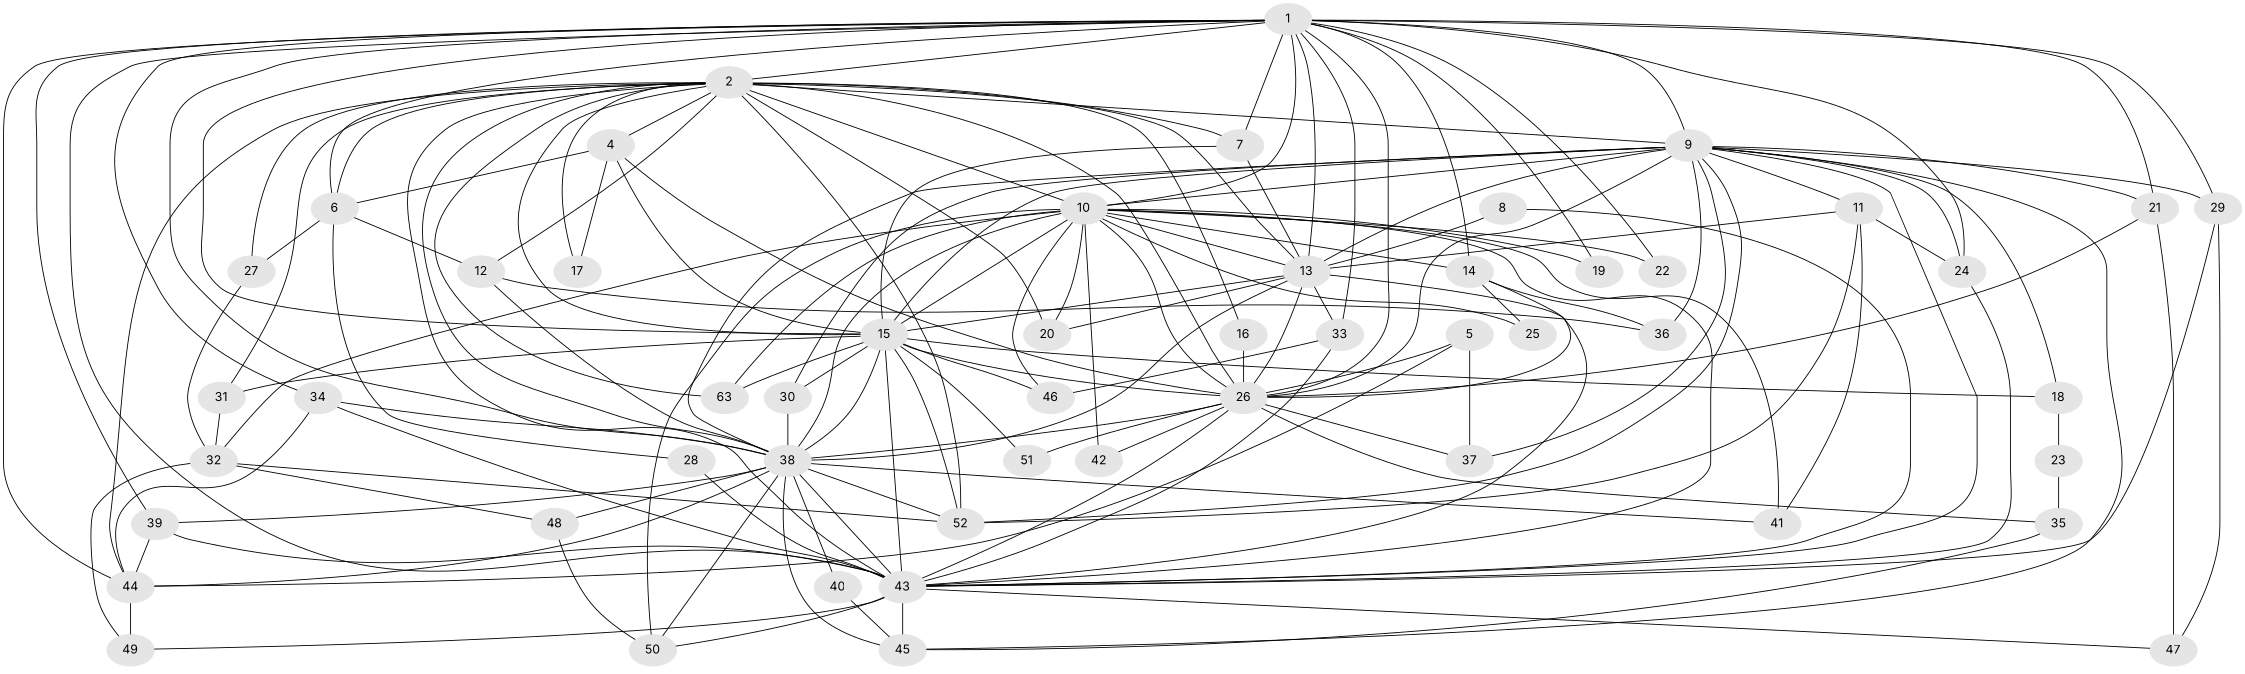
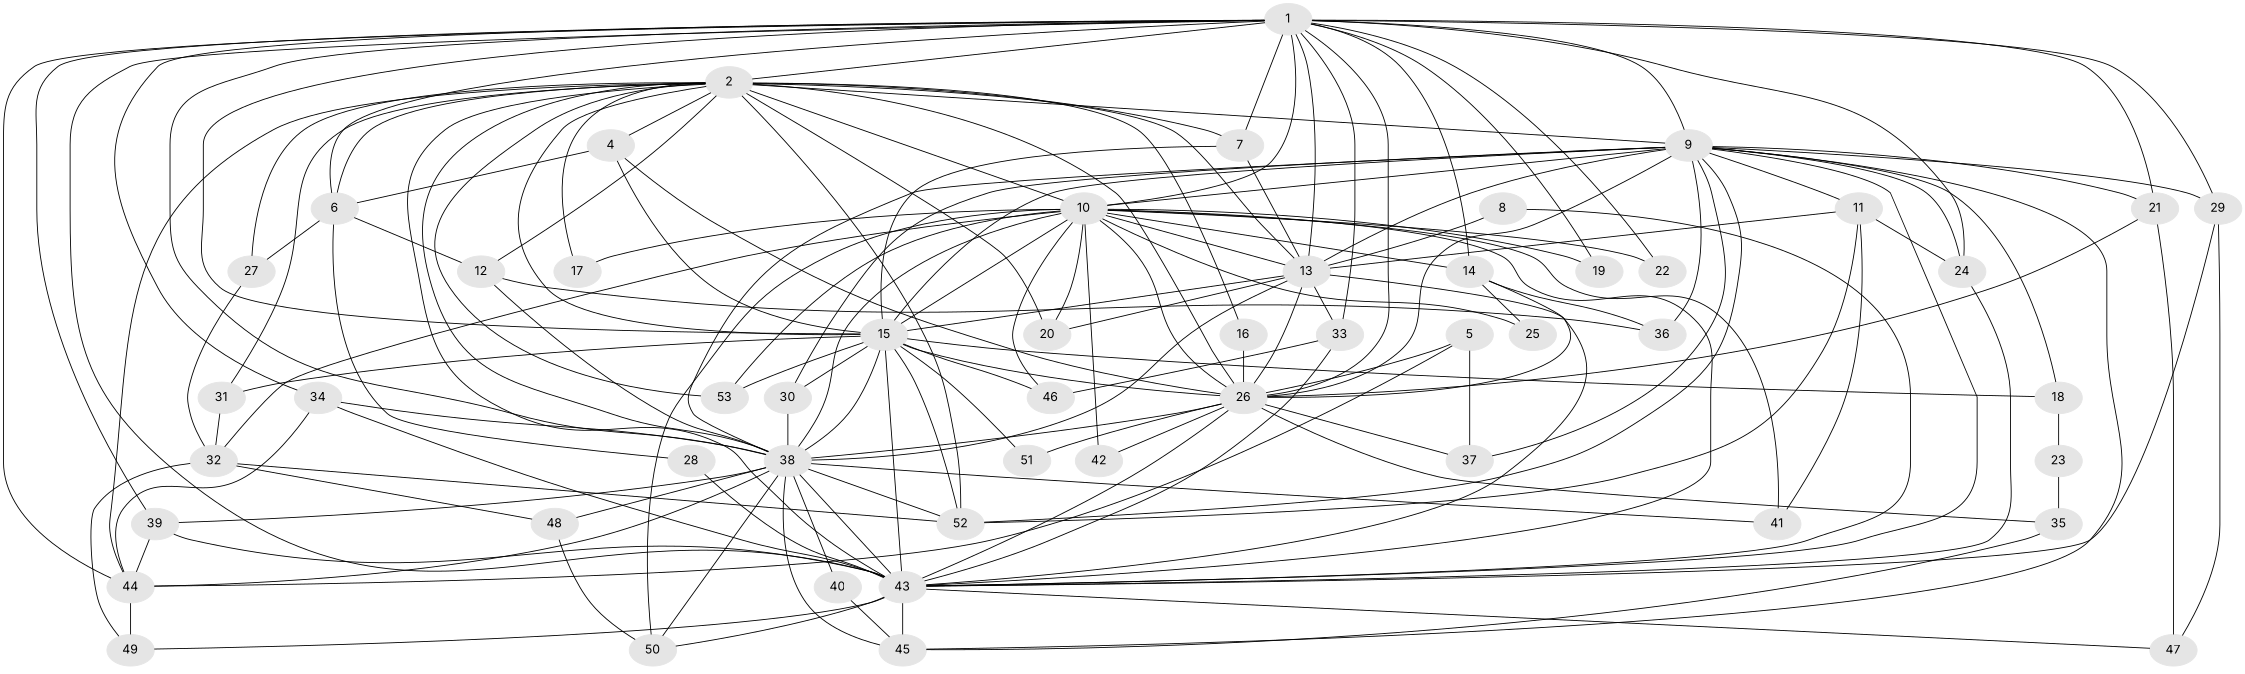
edge "4" -- "17": now "10" -- "17"
node "63": label "63" -> "53"
